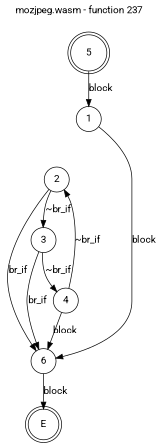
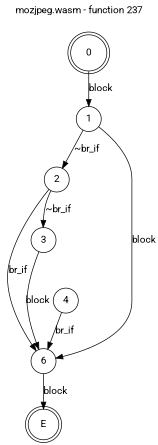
node "5": label "5" -> "0"
edge "4" -> "2": now "1" -> "2"
edge "3" -> "4": removed, label "~br_if"
edge "3" -> "6": label "br_if" -> "block"
edge "4" -> "6": label "block" -> "br_if"
